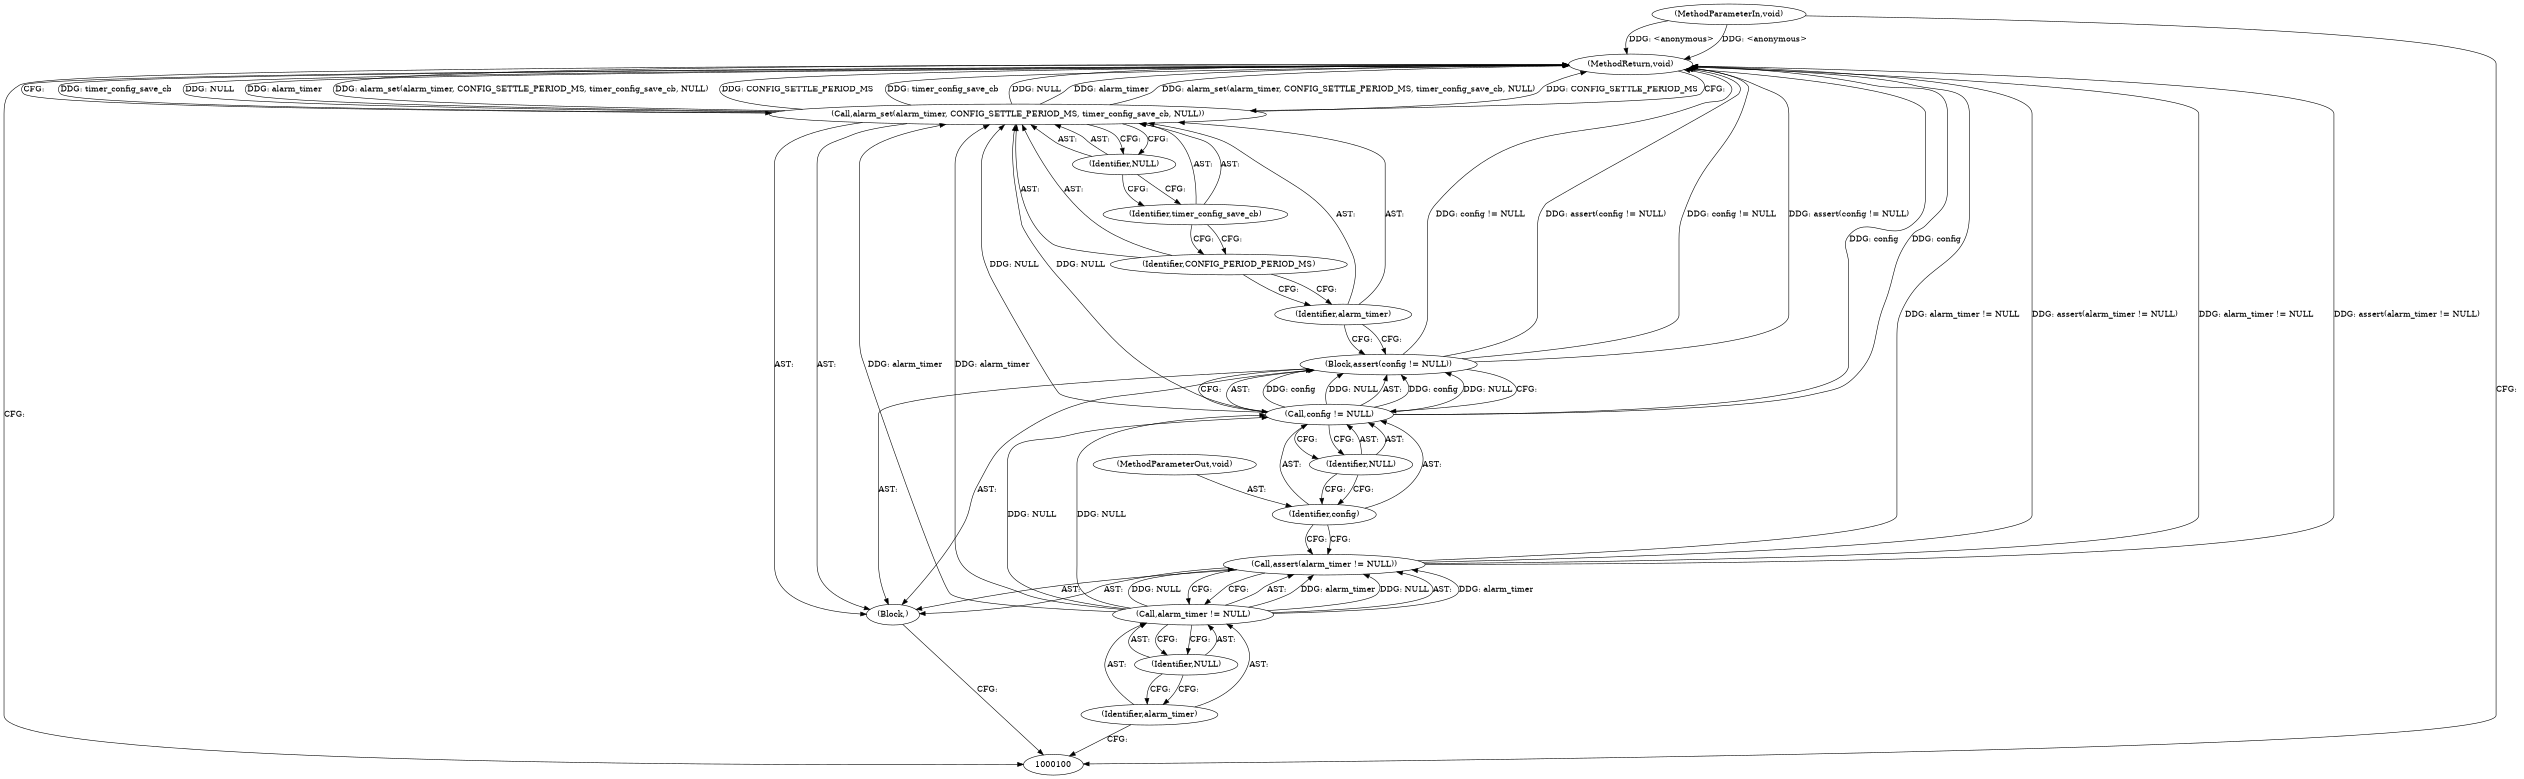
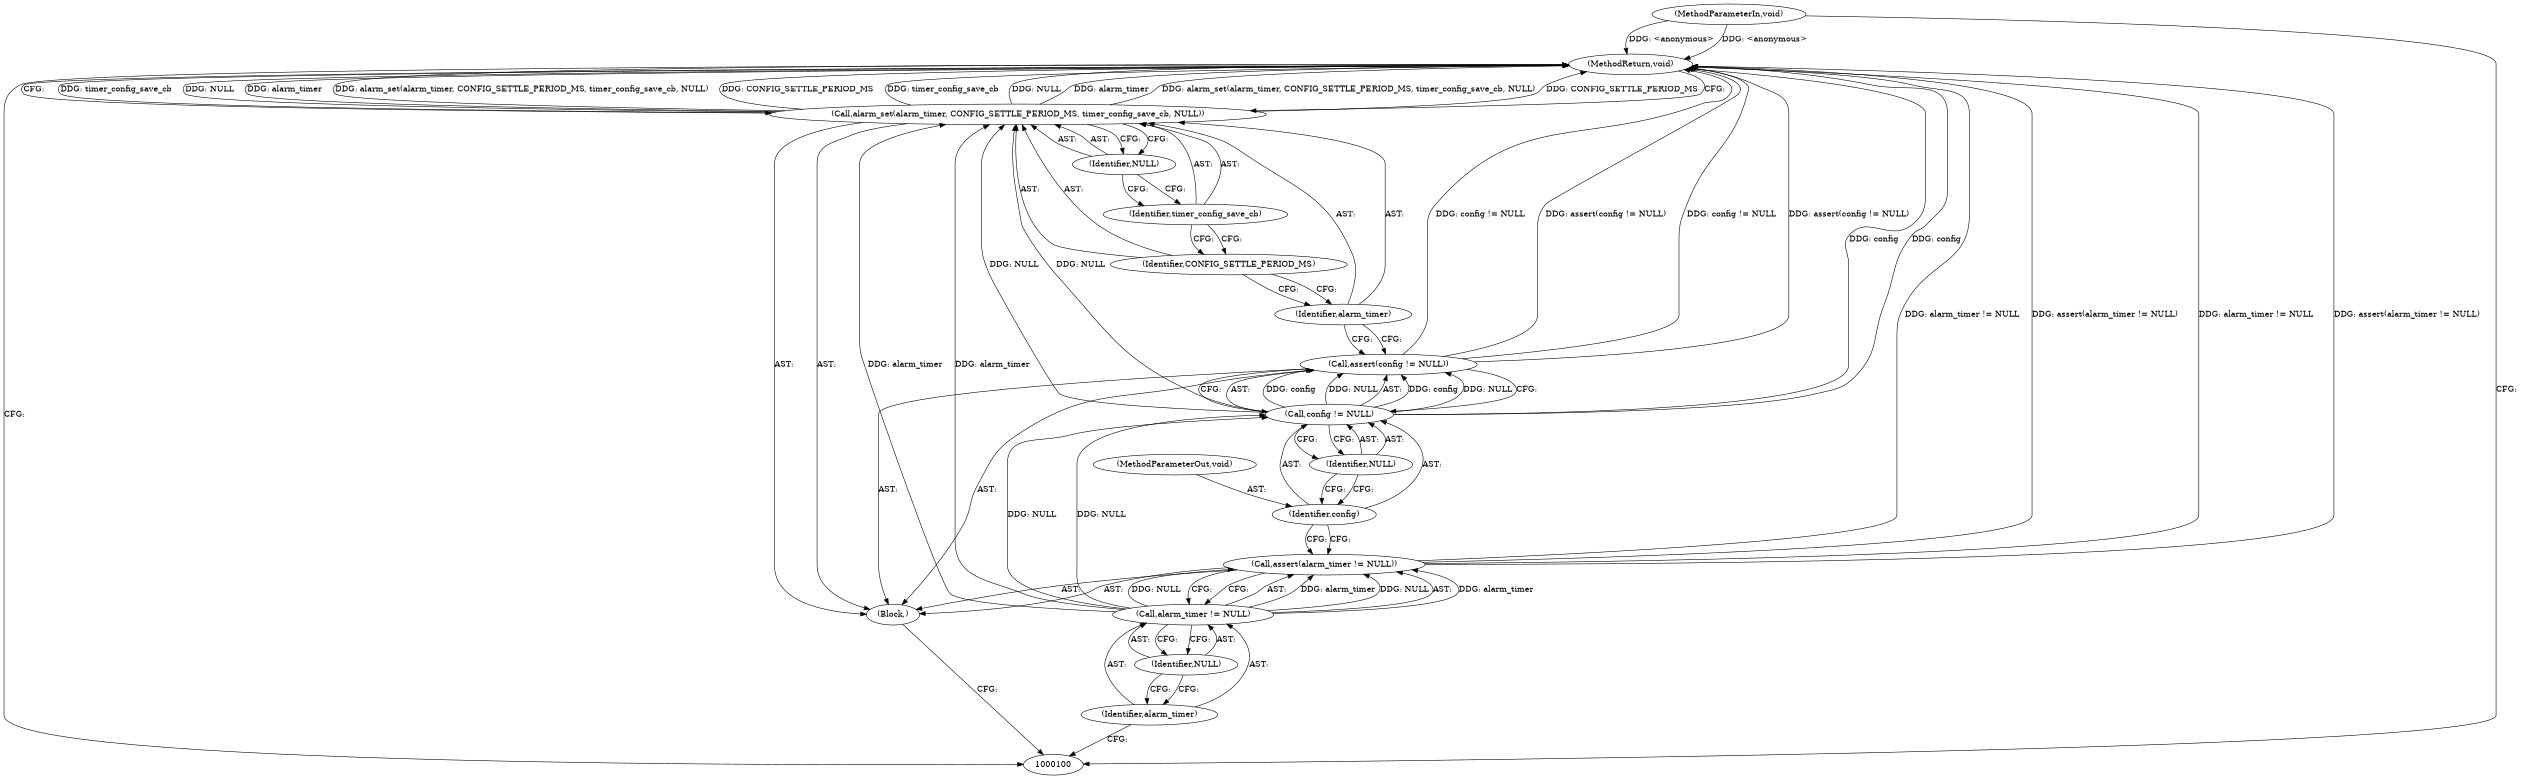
node "(Identifier,CONFIG_PERIOD_PERIOD_MS)": label "(Identifier,CONFIG_PERIOD_PERIOD_MS)" -> "(Identifier,CONFIG_SETTLE_PERIOD_MS)"
node "(Block,assert(config != NULL))": label "(Block,assert(config != NULL))" -> "(Call,assert(config != NULL))"
